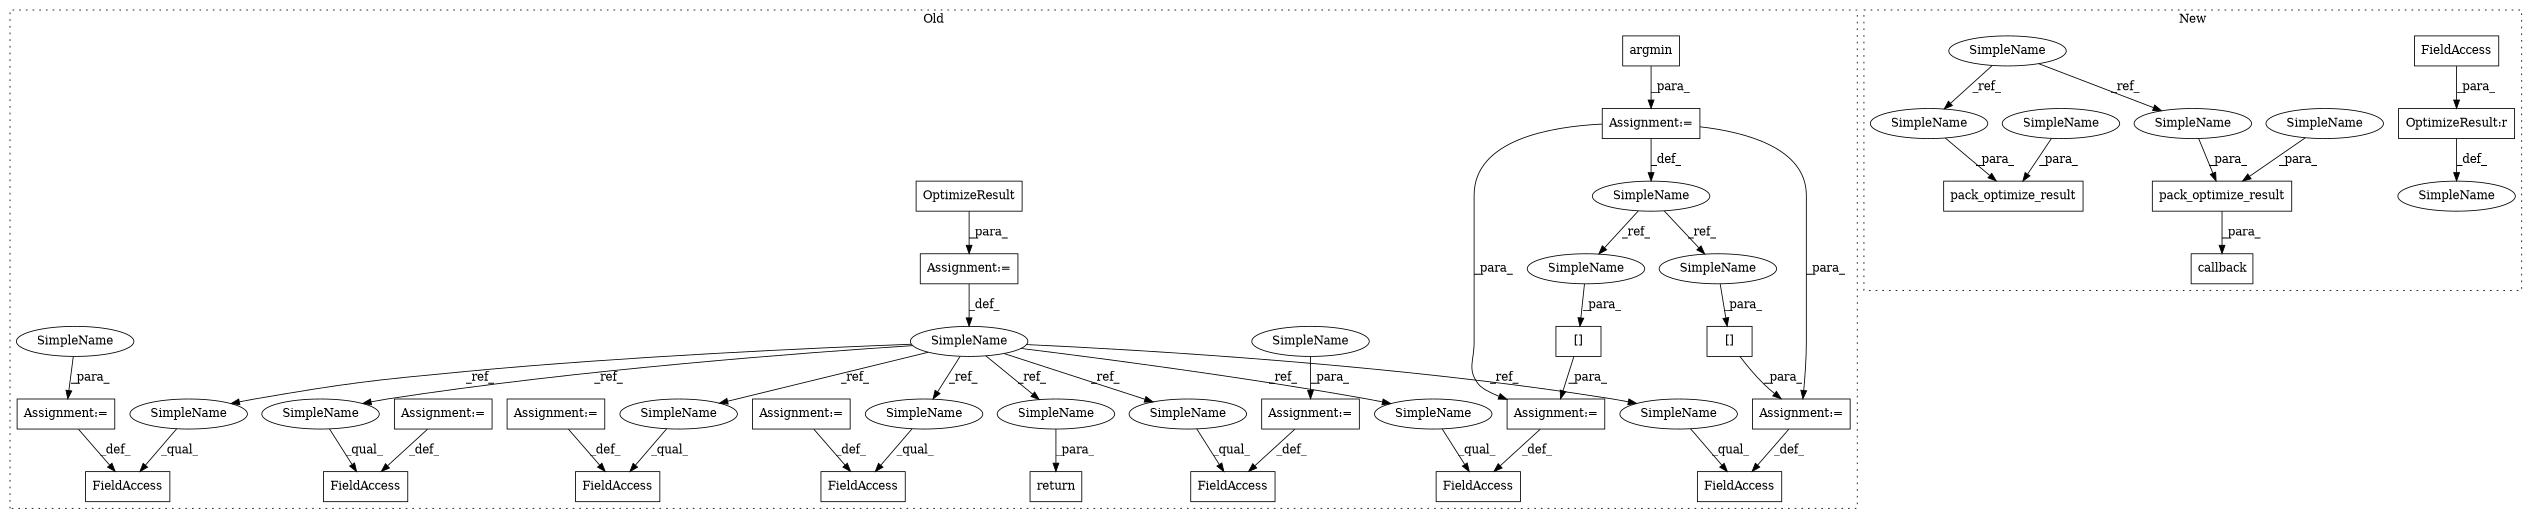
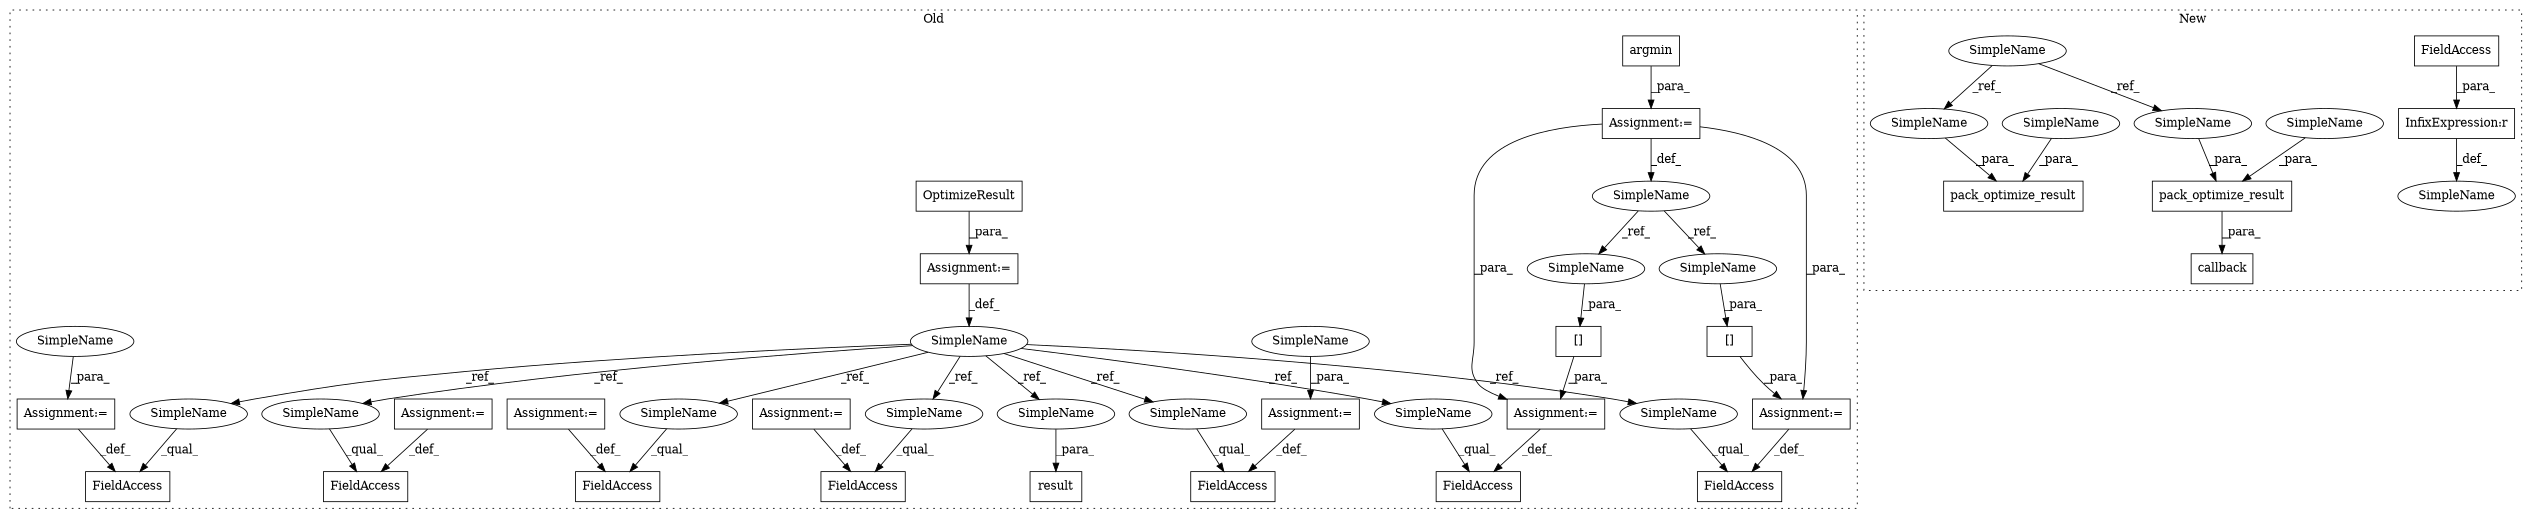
node "OptimizeResult:r": label "OptimizeResult:r" -> "InfixExpression:r"
node "return": label "return" -> "result"
